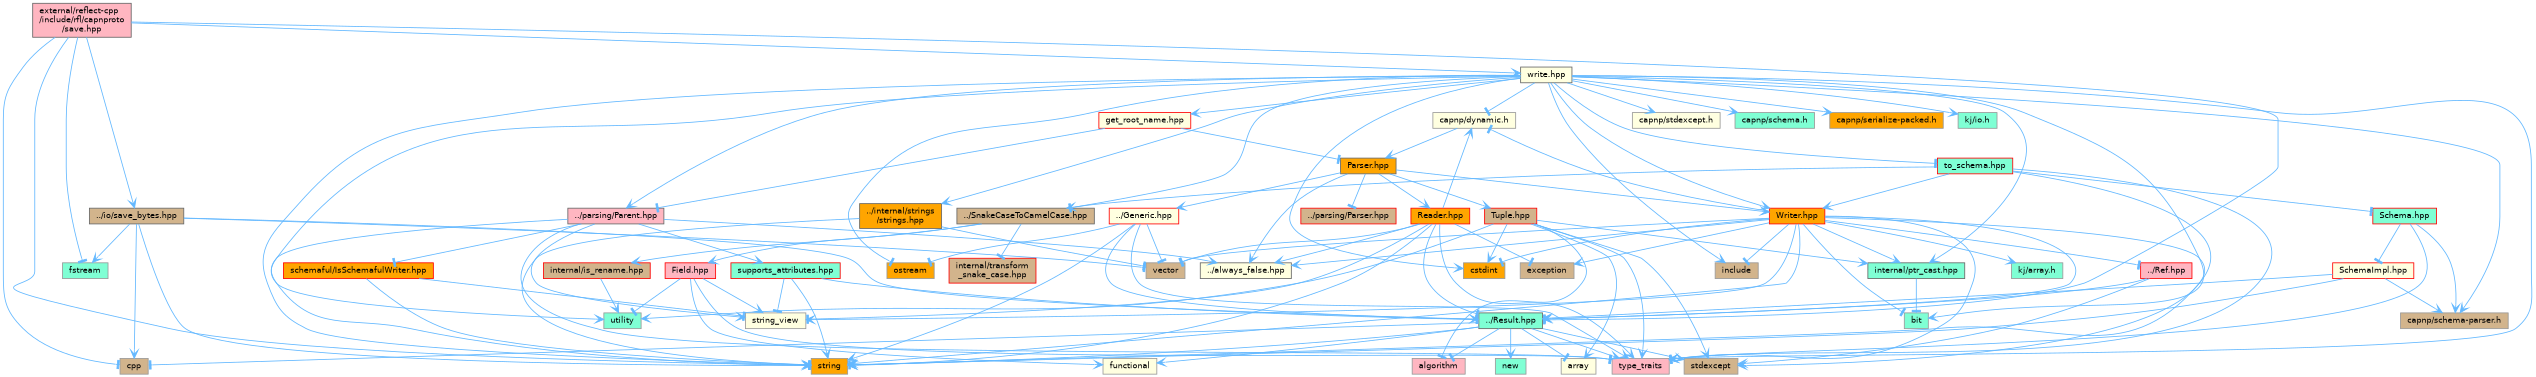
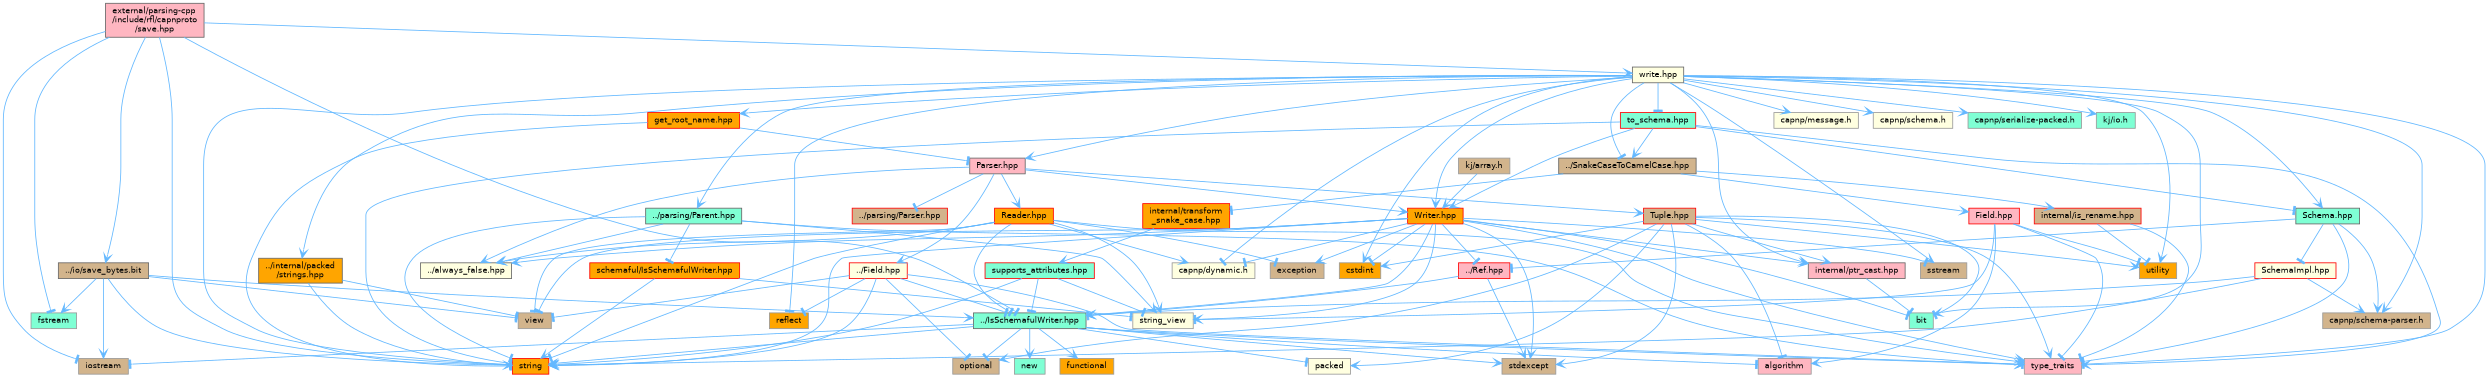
node "external/reflect-cpp /include/rfl/capnproto /save.hpp": label "external/reflect-cpp /include/rfl/capnproto /save.hpp" -> "external/parsing-cpp /include/rfl/capnproto /save.hpp"
edge "write.hpp" -> "Schema.hpp": added
node "get_root_name.hpp": fillcolor lightyellow -> orange
node "capnp/stdexcept.h": label "capnp/stdexcept.h" -> "capnp/message.h"
node "capnp/schema.h": fillcolor aquamarine -> lightyellow
node "capnp/serialize-packed.h": fillcolor orange -> aquamarine
edge "capnp/dynamic.h" -> "Parser.hpp": now "write.hpp" -> "Parser.hpp"
node "Parser.hpp": fillcolor orange -> lightpink
edge "get_root_name.hpp" -> "../parsing/Parent.hpp": now "get_root_name.hpp" -> "string"
node "../io/save_bytes.hpp": label "../io/save_bytes.hpp" -> "../io/save_bytes.bit"
node "../parsing/Parent.hpp": fillcolor lightpink -> aquamarine
node "../internal/strings /strings.hpp": label "../internal/strings /strings.hpp" -> "../internal/packed /strings.hpp"
node "../Generic.hpp": label "../Generic.hpp" -> "../Field.hpp"
node "Schema.hpp": color red -> grey40
edge "Tuple.hpp" -> "bit": added
edge "Writer.hpp" -> "kj/array.h": reversed
edge "Schema.hpp" -> "../Ref.hpp": added
edge "../parsing/Parent.hpp" -> "supports_attributes.hpp": now "internal/transform _snake_case.hpp" -> "supports_attributes.hpp"
node "ostream": label "ostream" -> "reflect"
node "internal/transform _snake_case.hpp": fillcolor tan -> orange
node "vector": label "vector" -> "view"
node "include": label "include" -> "sstream"
node "internal/ptr_cast.hpp": fillcolor aquamarine -> lightpink
node "kj/array.h": fillcolor aquamarine -> tan
edge "internal/is_rename.hpp" -> "utility": arrowhead vee -> tee
edge "Field.hpp" -> "string_view": arrowhead vee -> tee
edge "internal/is_rename.hpp" -> "type_traits": added
edge "Reader.hpp" -> "string_view": arrowhead tee -> vee
node "utility": fillcolor aquamarine -> orange
node "../Result.hpp": label "../Result.hpp" -> "../IsSchemafulWriter.hpp"
edge "Reader.hpp" -> "string": arrowhead vee -> tee
edge "Field.hpp" -> "functional": now "Field.hpp" -> "algorithm"
node "cpp": label "cpp" -> "iostream"
node "string": color grey60 -> red
node "optional": added
node "functional": fillcolor lightyellow -> orange
node "array": label "array" -> "packed"
